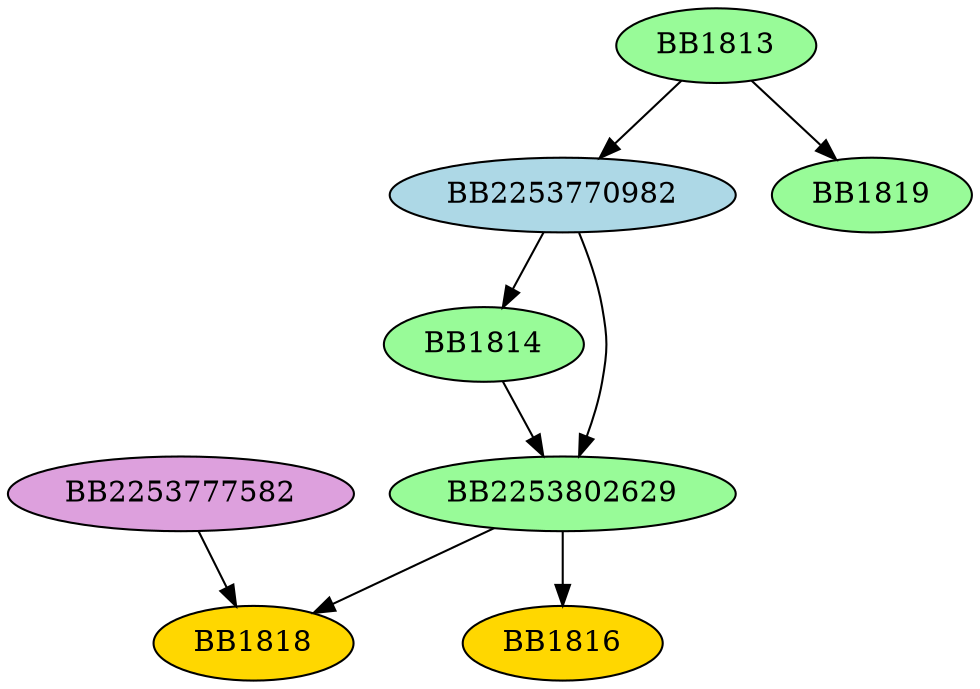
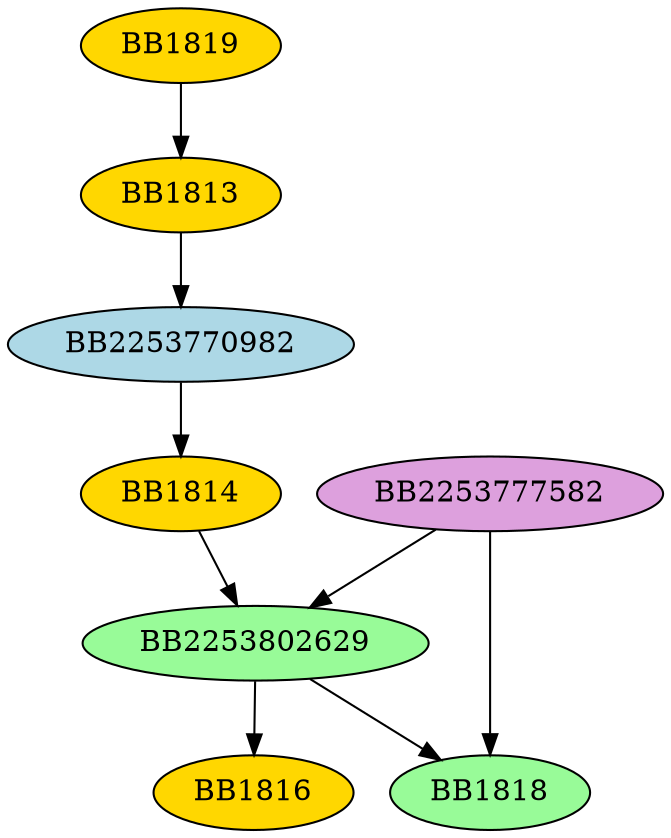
node "BB1813": fillcolor palegreen -> gold
edge "BB1813" -> "BB1819": reversed
node "BB1819": fillcolor palegreen -> gold
edge "BB2253770982" -> "BB2253802629": now "BB2253777582" -> "BB2253802629"
node "BB1814": fillcolor palegreen -> gold
node "BB1818": fillcolor gold -> palegreen
